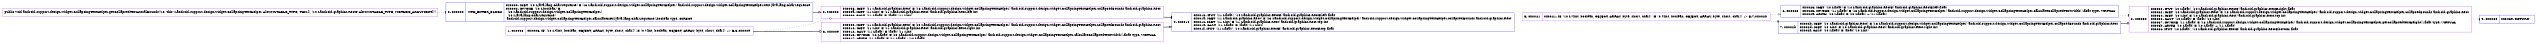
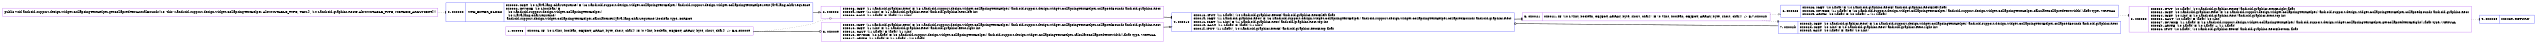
edge "4: 0x0018" -> "5: 0x0021": added
edge "7: 0x002b" -> "8: 0x0030": now "7: 0x002b" -> "4: 0x0018"
